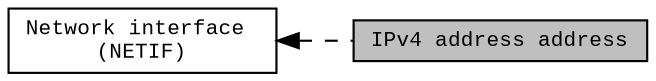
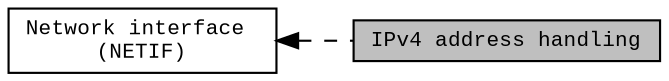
node "IPv4 address address": label "IPv4 address address" -> "IPv4 address handling"
